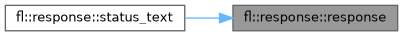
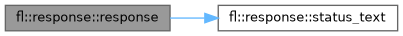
edge "fl::response::status_text" -> "fl::response::response": reversed
